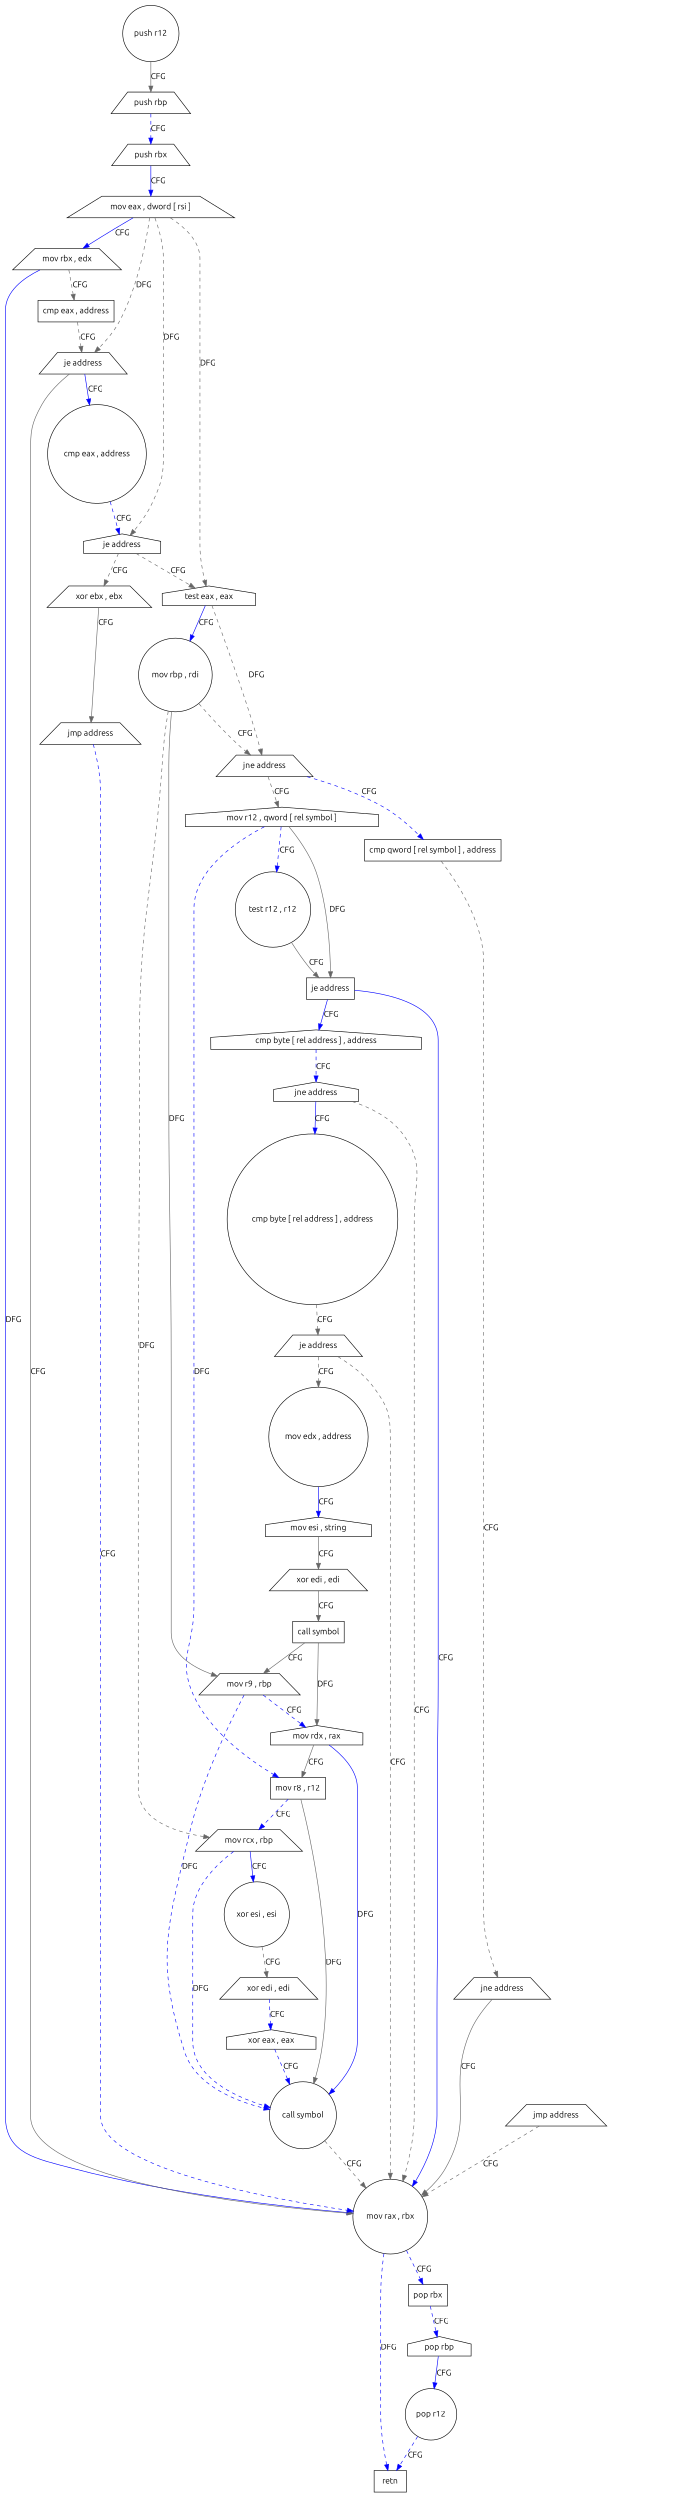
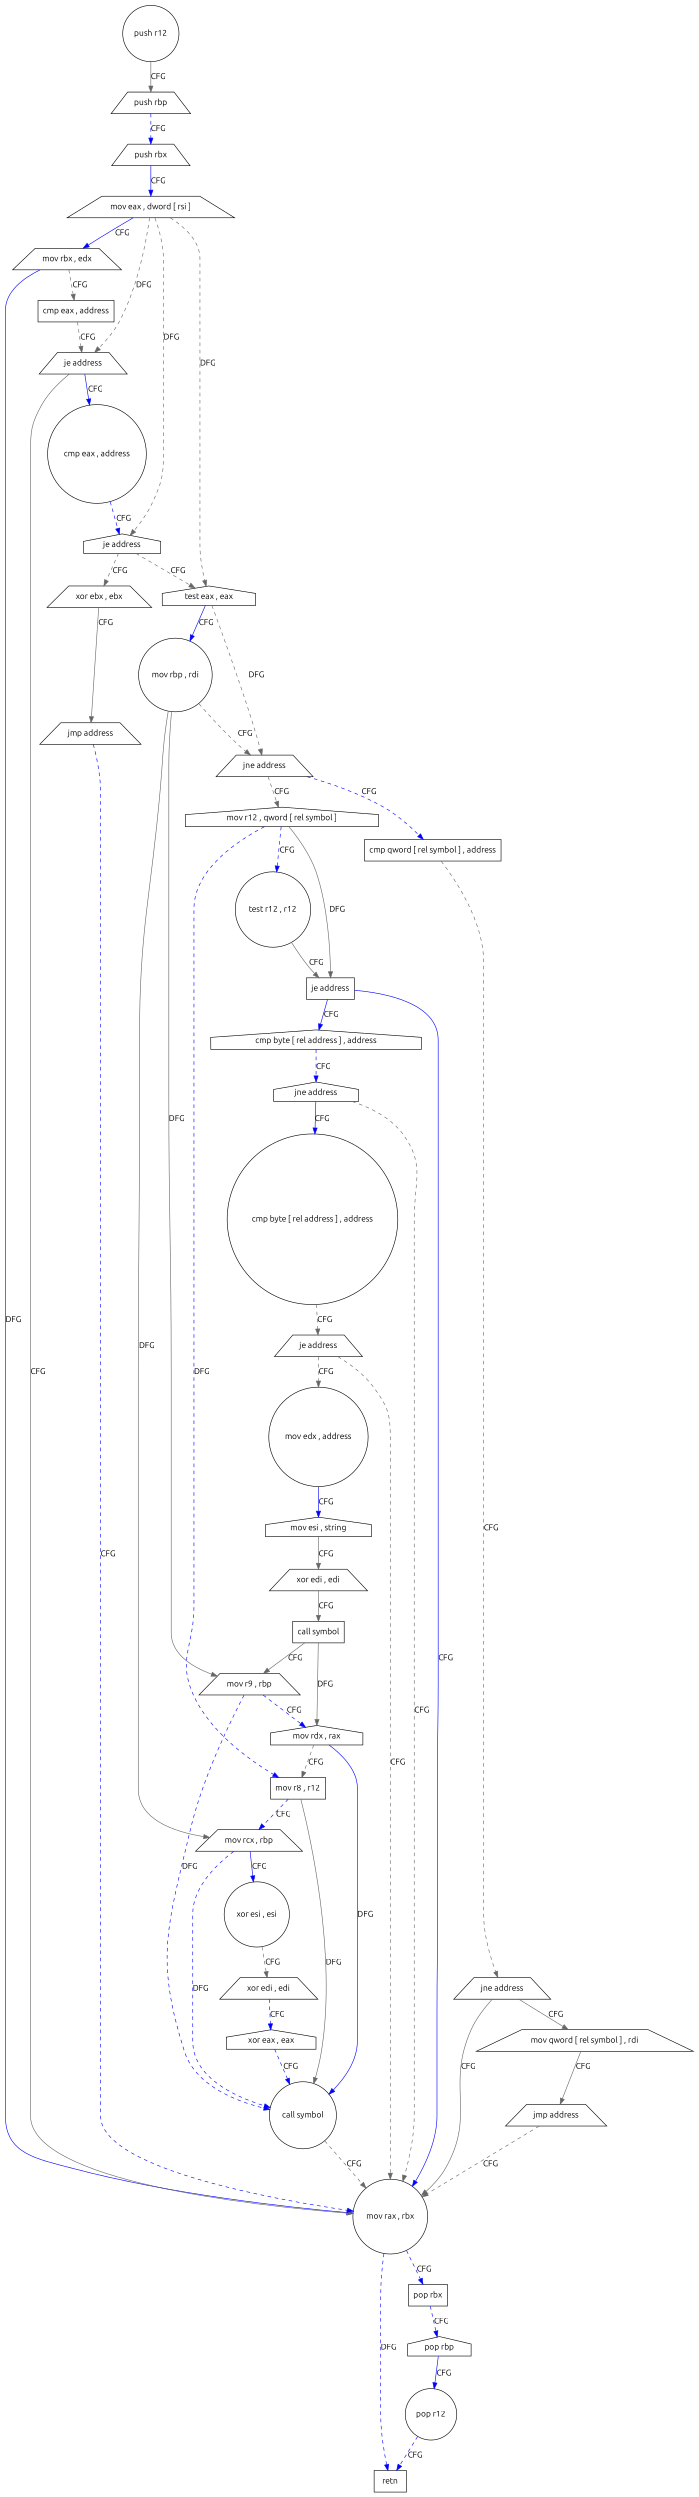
edge "mov rbp , rdi" -> "mov rcx , rbp": style dashed -> solid
edge "mov rdx , rax" -> "mov r8 , r12": style solid -> dashed
node "mov qword [ rel symbol ] , rdi": added
